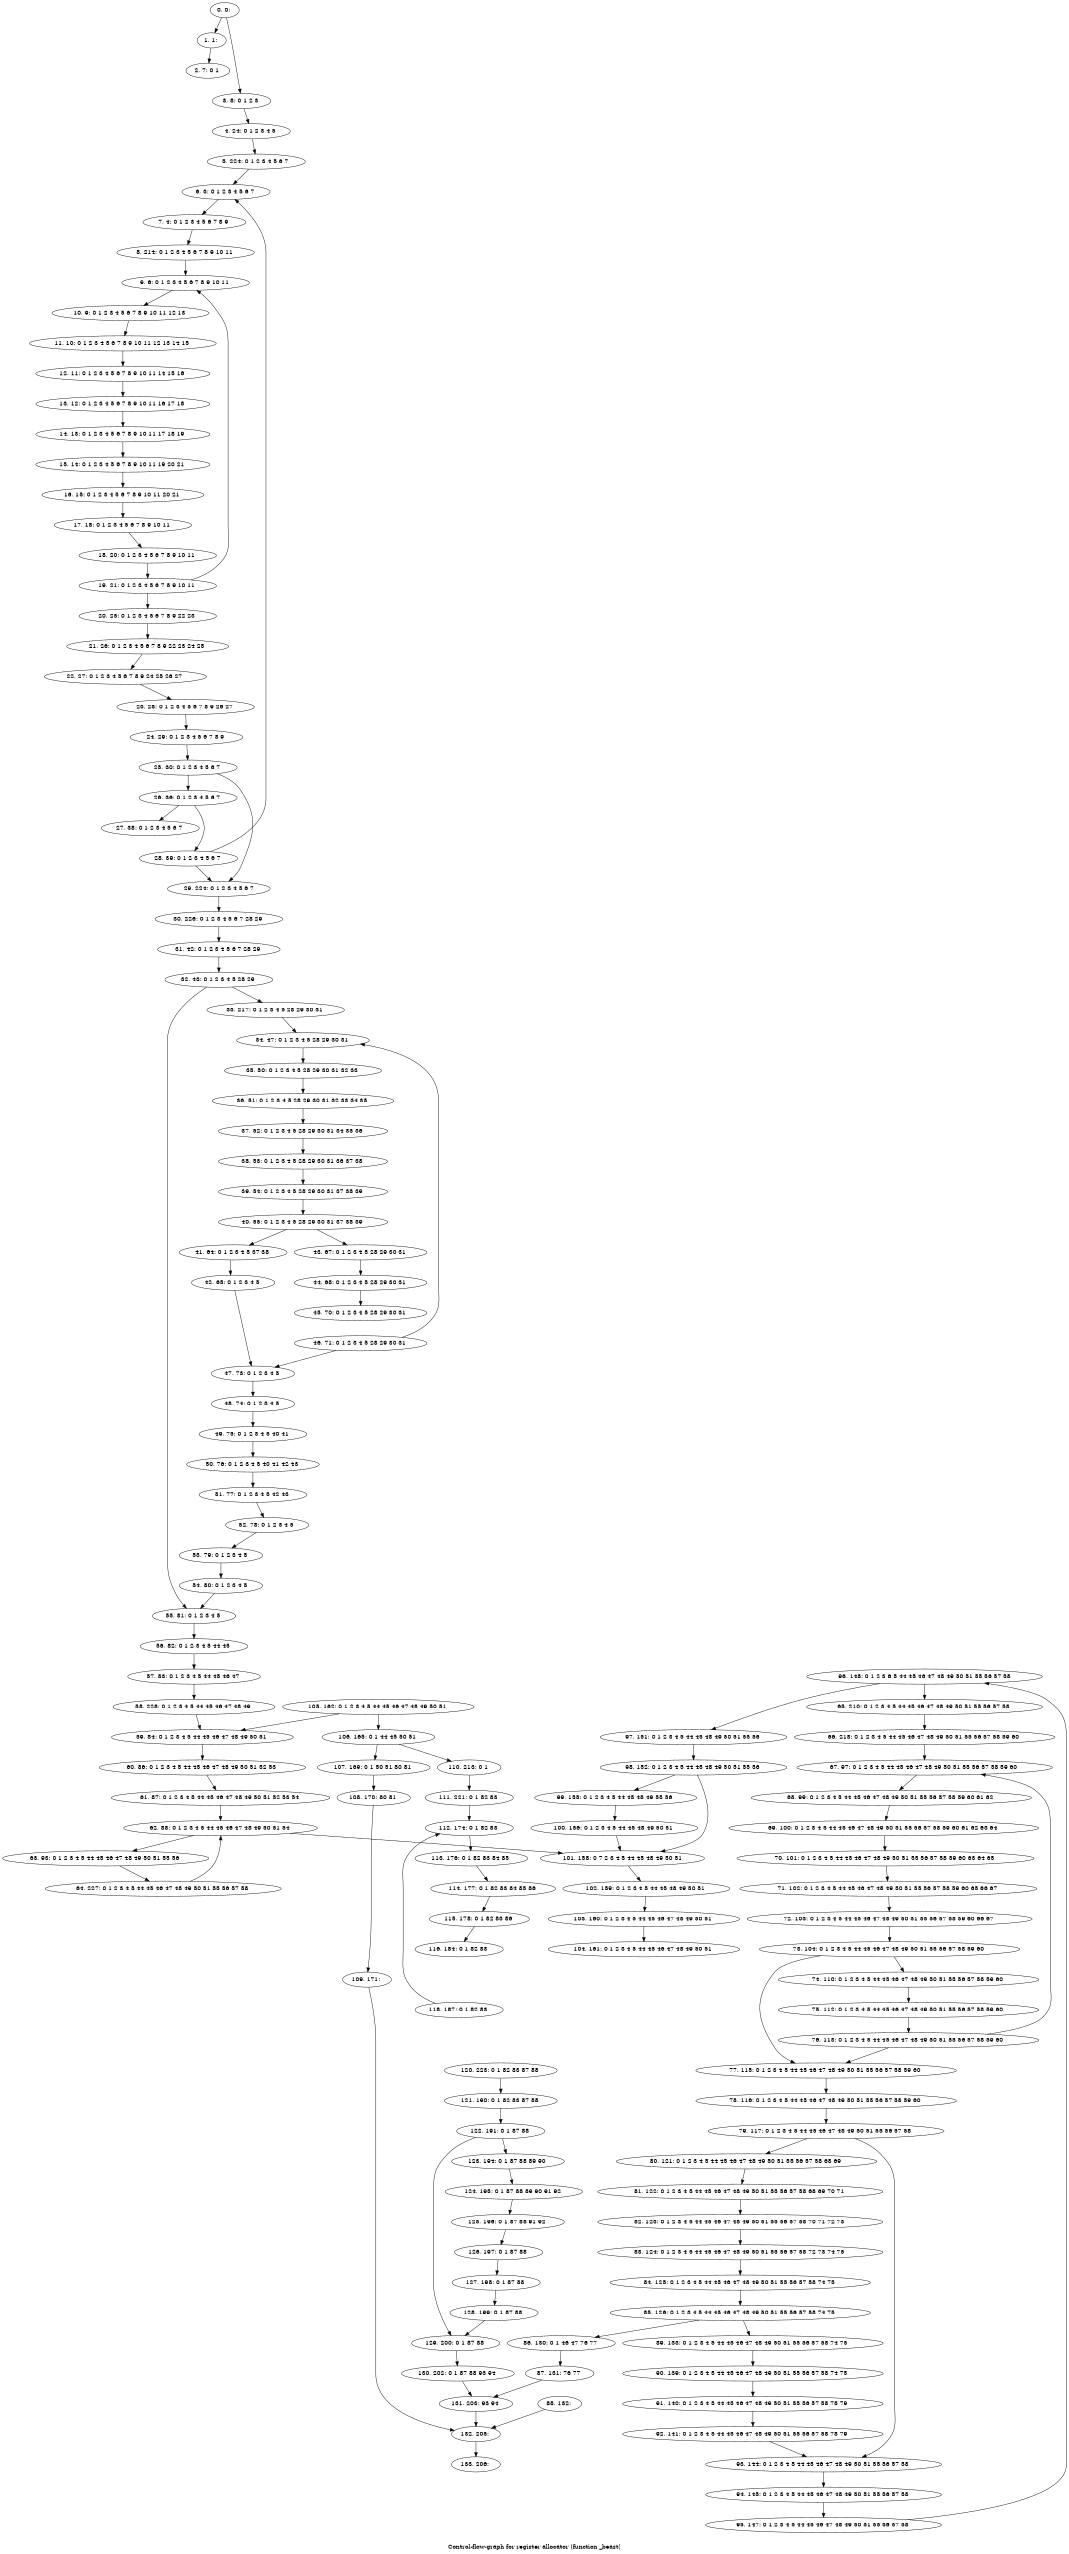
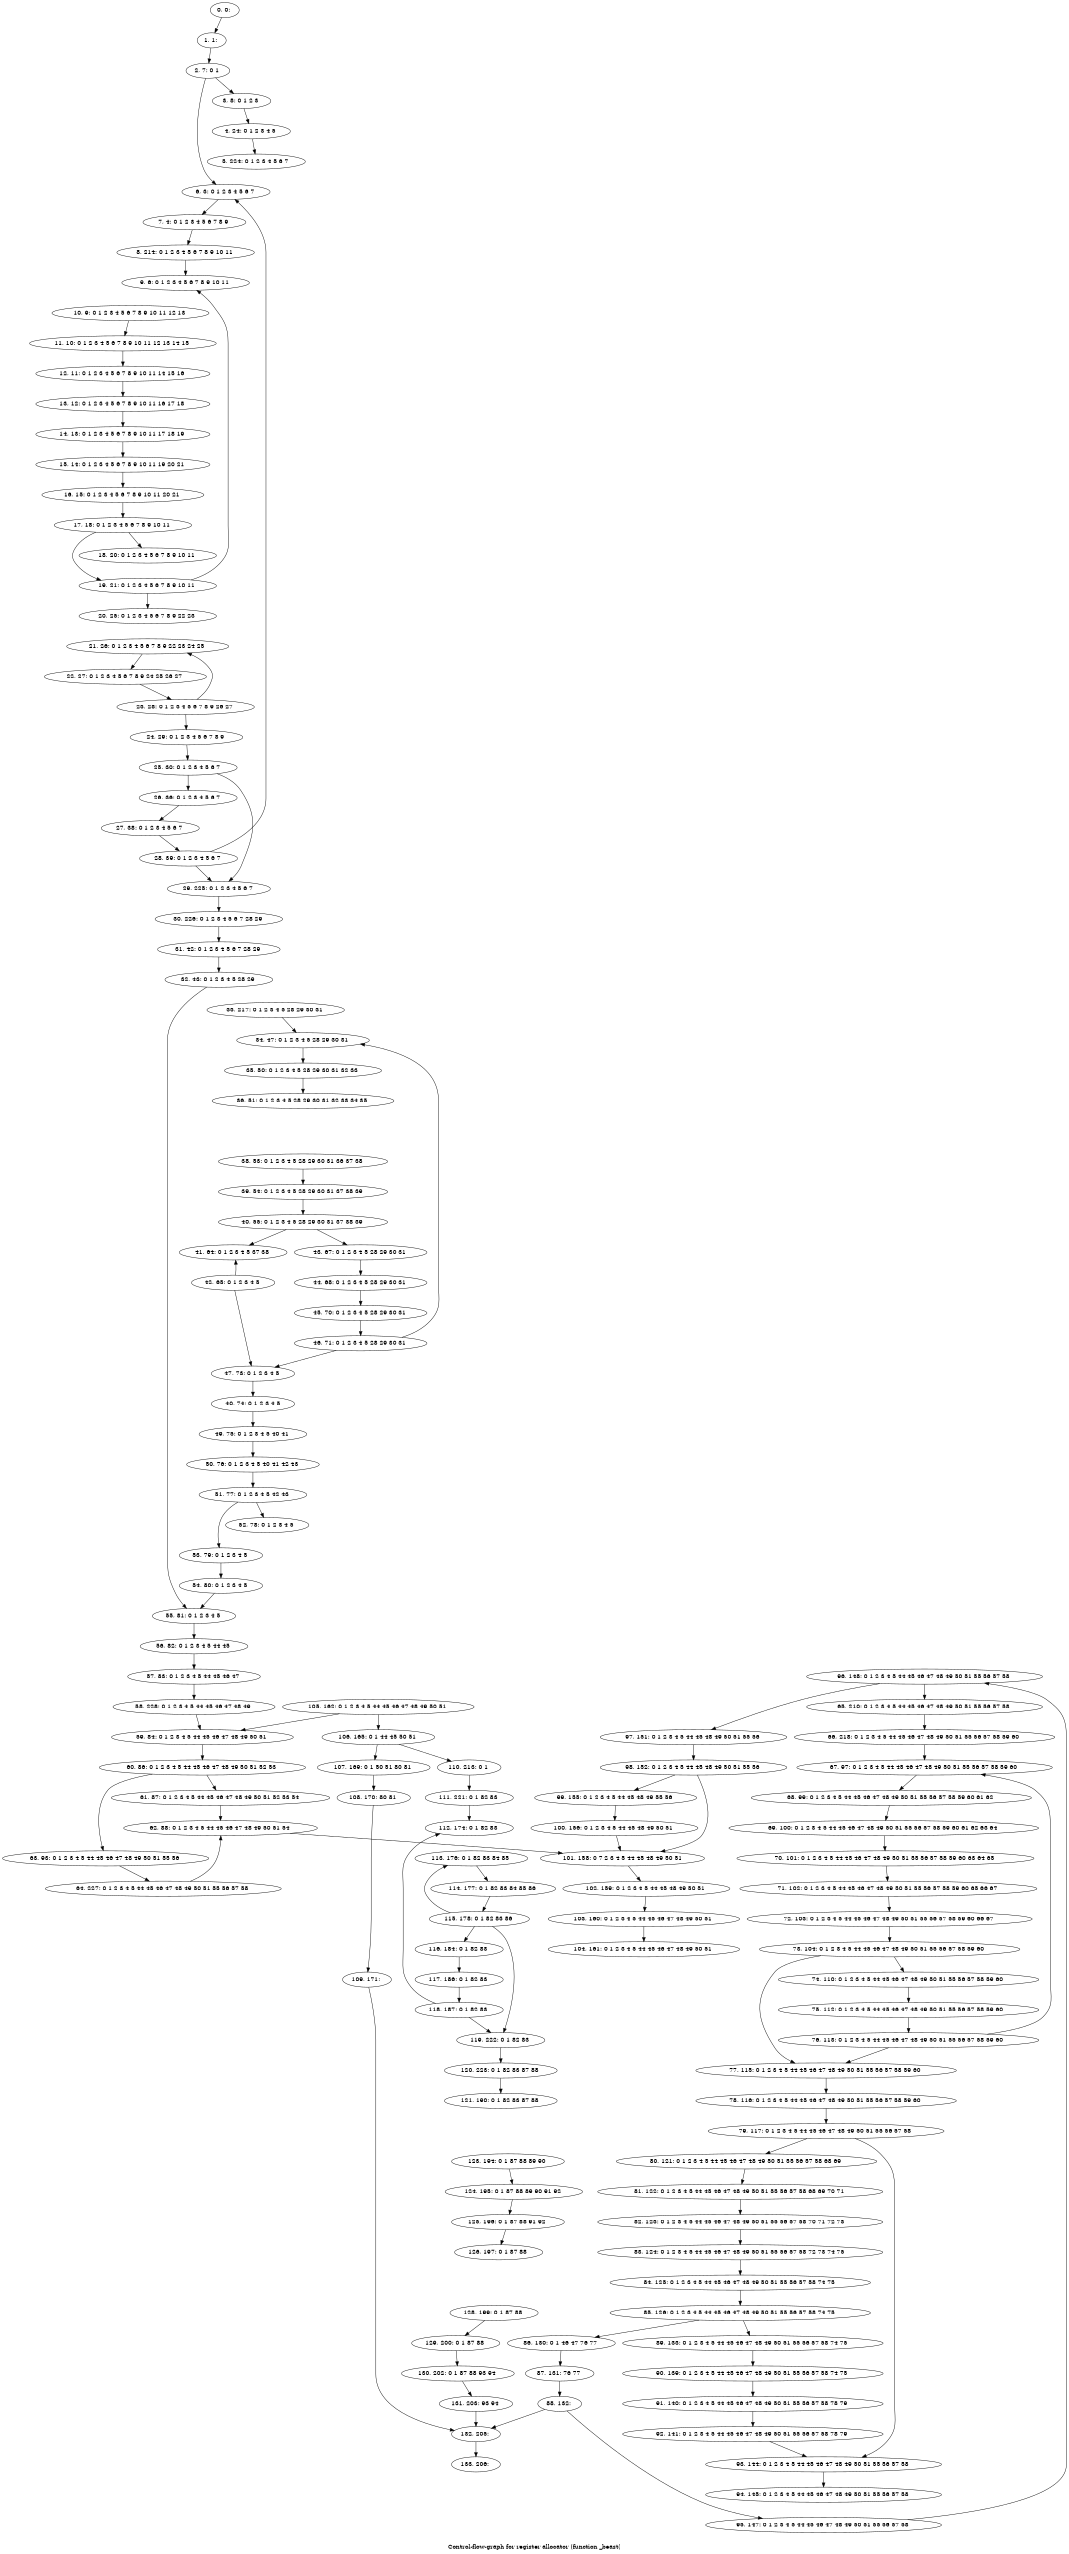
edge "0, 0:" -> "3, 8: 0 1 2 3": now "2, 7: 0 1" -> "3, 8: 0 1 2 3"
edge "5, 224: 0 1 2 3 4 5 6 7" -> "6, 3: 0 1 2 3 4 5 6 7": now "2, 7: 0 1" -> "6, 3: 0 1 2 3 4 5 6 7"
edge "9, 6: 0 1 2 3 4 5 6 7 8 9 10 11" -> "10, 9: 0 1 2 3 4 5 6 7 8 9 10 11 12 13": removed
edge "18, 20: 0 1 2 3 4 5 6 7 8 9 10 11" -> "19, 21: 0 1 2 3 4 5 6 7 8 9 10 11": now "17, 18: 0 1 2 3 4 5 6 7 8 9 10 11" -> "19, 21: 0 1 2 3 4 5 6 7 8 9 10 11"
edge "20, 25: 0 1 2 3 4 5 6 7 8 9 22 23" -> "21, 26: 0 1 2 3 4 5 6 7 8 9 22 23 24 25": now "23, 28: 0 1 2 3 4 5 6 7 8 9 26 27" -> "21, 26: 0 1 2 3 4 5 6 7 8 9 22 23 24 25"
edge "26, 36: 0 1 2 3 4 5 6 7" -> "28, 39: 0 1 2 3 4 5 6 7": now "27, 38: 0 1 2 3 4 5 6 7" -> "28, 39: 0 1 2 3 4 5 6 7"
node "29, 224: 0 1 2 3 4 5 6 7": label "29, 224: 0 1 2 3 4 5 6 7" -> "29, 225: 0 1 2 3 4 5 6 7"
edge "32, 43: 0 1 2 3 4 5 28 29" -> "33, 217: 0 1 2 3 4 5 28 29 30 31": removed
node "37, 52: 0 1 2 3 4 5 28 29 30 31 34 35 36": removed
edge "41, 64: 0 1 2 3 4 5 37 38" -> "42, 65: 0 1 2 3 4 5": reversed
edge "45, 70: 0 1 2 3 4 5 28 29 30 31" -> "46, 71: 0 1 2 3 4 5 28 29 30 31": added
node "48, 74: 0 1 2 3 4 5": label "48, 74: 0 1 2 3 4 5" -> "40, 74: 0 1 2 3 4 5"
edge "52, 78: 0 1 2 3 4 5" -> "53, 79: 0 1 2 3 4 5": now "51, 77: 0 1 2 3 4 5 42 43" -> "53, 79: 0 1 2 3 4 5"
node "96, 148: 0 1 2 3 6 5 44 45 46 47 48 49 50 51 55 56 57 58": label "96, 148: 0 1 2 3 6 5 44 45 46 47 48 49 50 51 55 56 57 58" -> "96, 148: 0 1 2 3 4 5 44 45 46 47 48 49 50 51 55 56 57 58"
edge "112, 174: 0 1 82 83" -> "113, 176: 0 1 82 83 84 85": now "115, 178: 0 1 82 83 86" -> "113, 176: 0 1 82 83 84 85"
edge "62, 88: 0 1 2 3 4 5 44 45 46 47 48 49 50 51 54" -> "63, 93: 0 1 2 3 4 5 44 45 46 47 48 49 50 51 55 56": now "60, 86: 0 1 2 3 4 5 44 45 46 47 48 49 50 51 52 53" -> "63, 93: 0 1 2 3 4 5 44 45 46 47 48 49 50 51 55 56"
node "117, 186: 0 1 82 83": added
node "119, 222: 0 1 82 83": added
node "122, 191: 0 1 87 88": removed
node "127, 198: 0 1 87 88": removed
edge "87, 131: 76 77" -> "131, 203: 93 94": now "87, 131: 76 77" -> "88, 132:"
edge "94, 145: 0 1 2 3 4 5 44 45 46 47 48 49 50 51 55 56 57 58" -> "95, 147: 0 1 2 3 4 5 44 45 46 47 48 49 50 51 55 56 57 58": now "88, 132:" -> "95, 147: 0 1 2 3 4 5 44 45 46 47 48 49 50 51 55 56 57 58"
